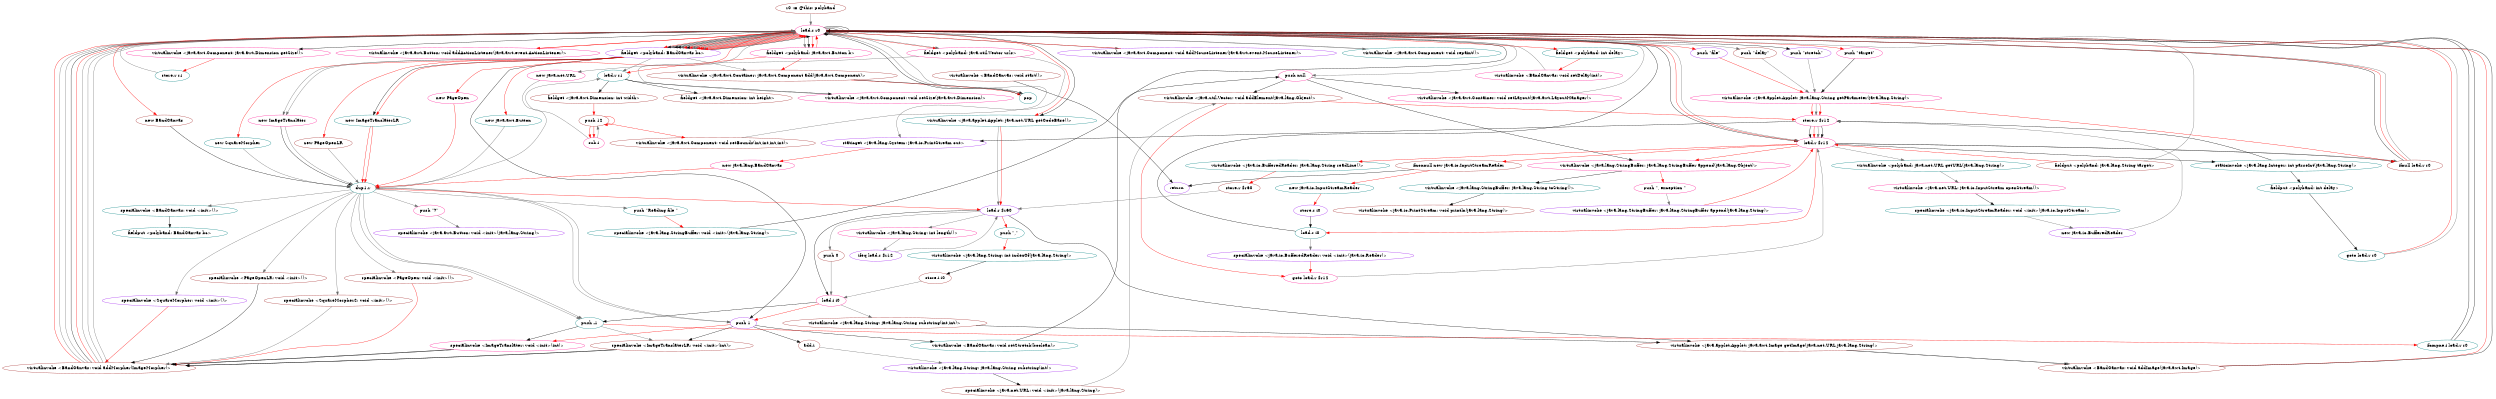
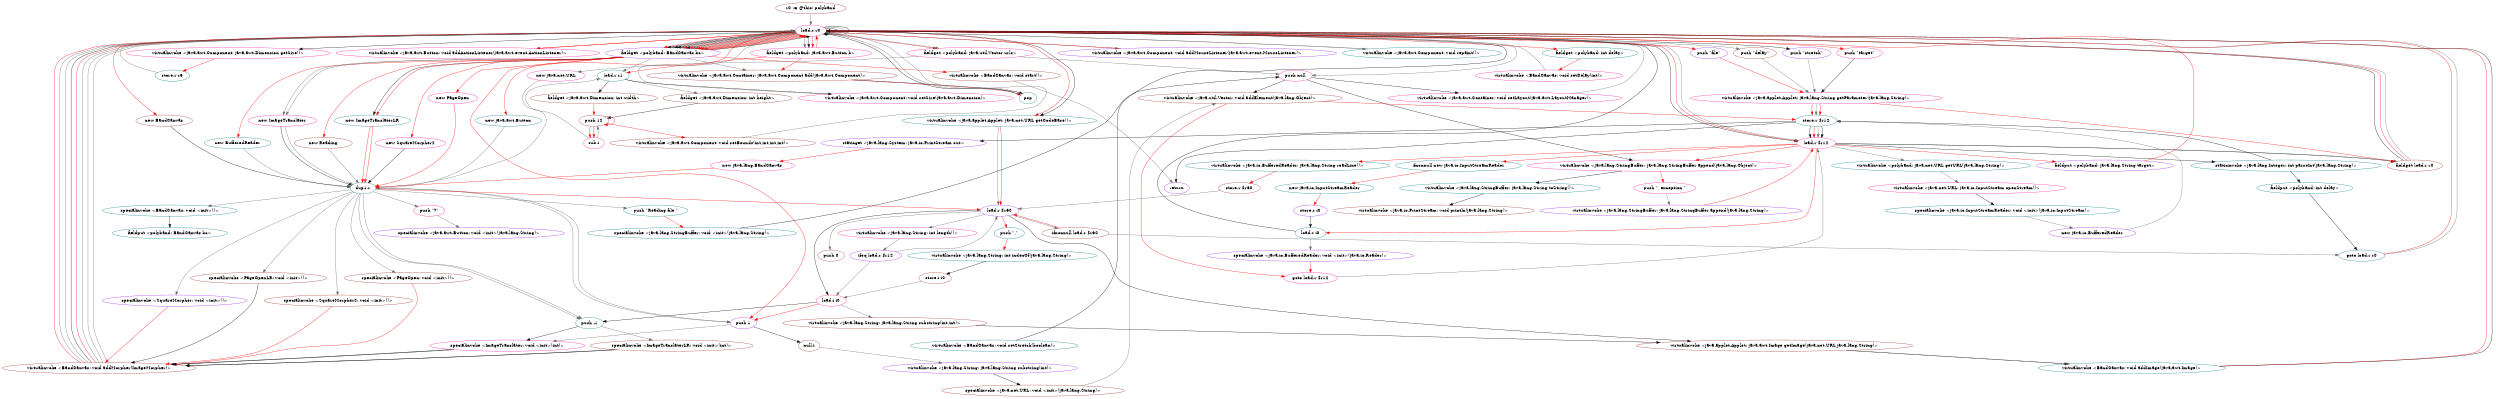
edge "fieldput <polyband: java.lang.String target>" -> "load.r r0": color gray40 -> red
edge "fieldget <polyband: BandCanvas bc>" -> "virtualinvoke <BandCanvas: void start()>": added
node "store.r r1": label "store.r r1" -> "store.r r6"
edge "load.r r1" -> "fieldget <java.awt.Dimension: int height>": color black -> gray40
edge "fieldget <polyband: java.util.Vector urls>" -> "staticget <java.lang.System: java.io.PrintStream out>": now "fieldget <polyband: java.util.Vector urls>" -> "push null"
edge "fieldget <java.awt.Dimension: int height>" -> "push 12": added
edge "virtualinvoke <BandCanvas: void start()>" -> "return": color black -> gray40
node "store.r $r12": color deeppink -> teal
node "new SquareMorpher": label "new SquareMorpher" -> "new BufferedReader"
node "new PageOpenLR": label "new PageOpenLR" -> "new Reading"
node "new SquareMorpher2": added
edge "fieldput <polyband: java.lang.String target>" -> "load.r $r12": reversed
node "ifnonnull new java.io.InputStreamReader": color brown -> teal
node "fieldput <polyband: java.lang.String target>": color brown -> purple
node "ifnull load.r r0": label "ifnull load.r r0" -> "fieldget load.r r0"
edge "ifnonnull new java.io.InputStreamReader" -> "return": now "store.r $r12" -> "return"
edge "fieldget <polyband: BandCanvas bc>" -> "push 1": color black -> red
node "ifnonnull load.r $r60": added
edge "push 0" -> "load.i i0": now "ifeq load.r $r12" -> "load.i i0"
edge "push 1" -> "specialinvoke <ImageTranslater: void <init>(int)>": color red -> gray40
edge "push 1" -> "specialinvoke <ImageTranslaterLR: void <init>(int)>": removed
edge "push 1" -> "virtualinvoke <BandCanvas: void setStretch(boolean)>": removed
node "add.i": label "add.i" -> "null.i"
node "ifcmpne.i load.r r0": removed
edge "specialinvoke <SquareMorpher2: void <init>()>" -> "virtualinvoke <BandCanvas: void addMorpher(ImageMorpher)>": color gray40 -> red
node "virtualinvoke <BandCanvas: void addImage(java.awt.Image)>": color brown -> teal
